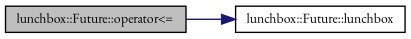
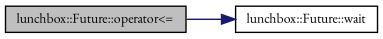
node "lunchbox::Future::lunchbox": label "lunchbox::Future::lunchbox" -> "lunchbox::Future::wait"
